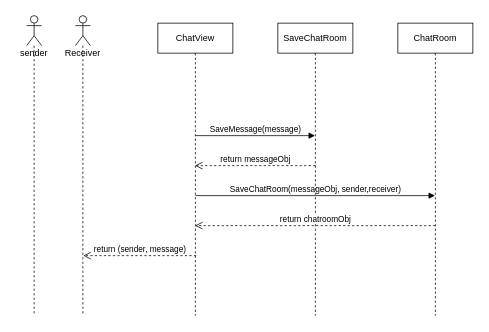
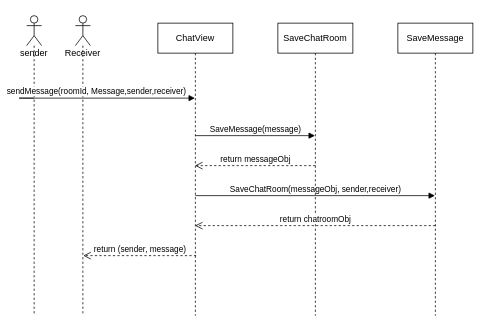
node "ChatRoom": label "ChatRoom" -> "SaveMessage"
edge "sender" -> "ChatView": added, label "sendMessage(roomId, Message,sender,receiver)"
